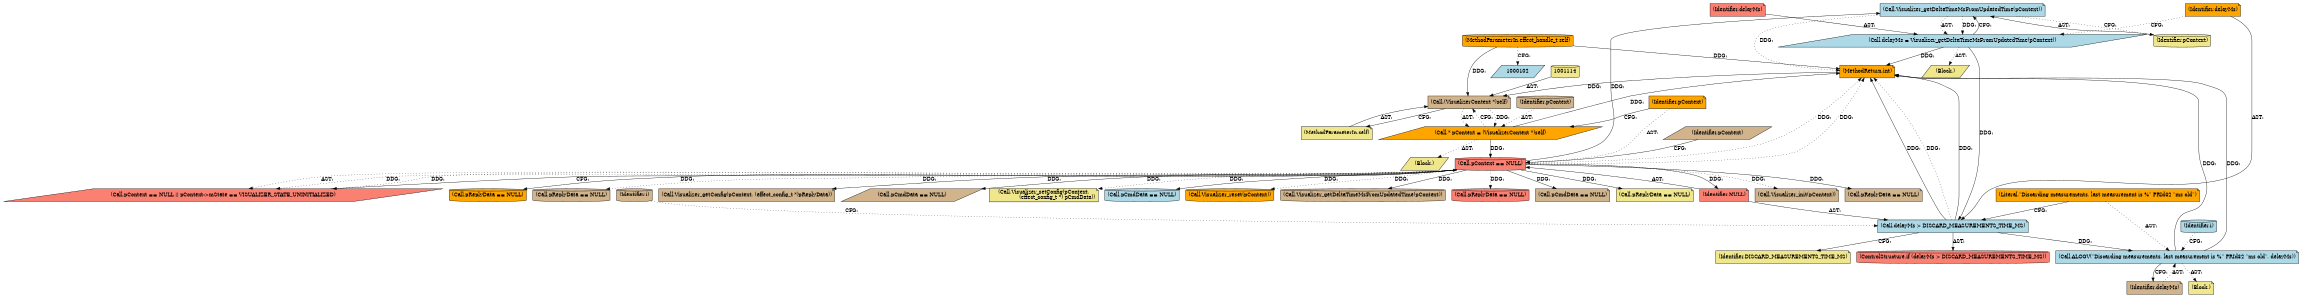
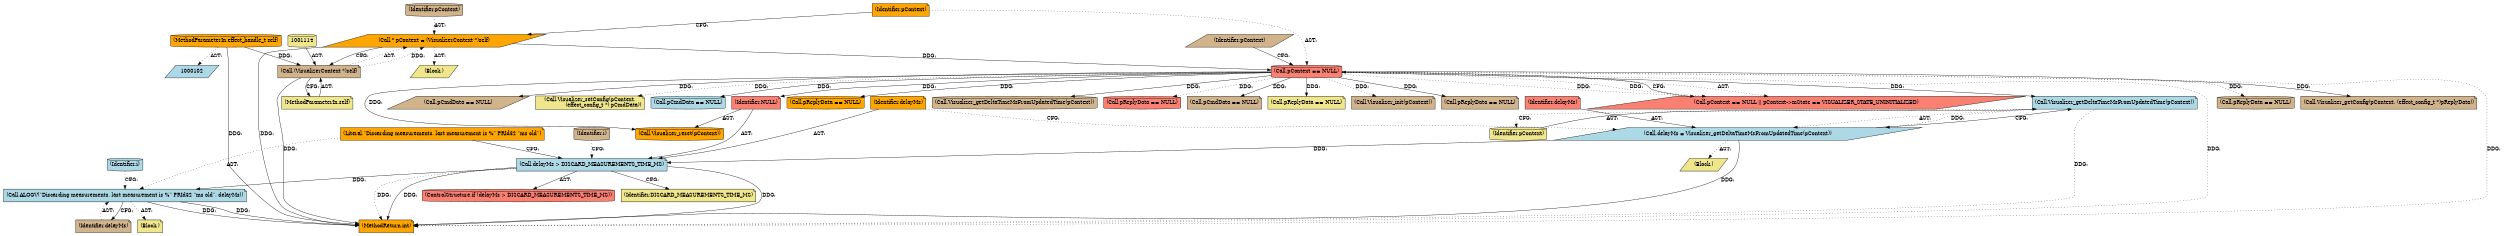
edge "(MethodParameterIn,effect_handle_t self)" -> "1000102": label "CFG: " -> "AST: "
edge "(MethodReturn,int)" -> "(Call,(VisualizerContext *)self)": reversed
edge "(Call,* pContext = (VisualizerContext *)self)" -> "(Call,(VisualizerContext *)self)": style dotted -> solid
edge "(Identifier,NULL)" -> "(Call,pContext == NULL)": now "(Identifier,NULL)" -> "(Call,Visualizer_reset(pContext))"
edge "(Call,pContext == NULL)" -> "(Call,Visualizer_reset(pContext))": style dotted -> solid
